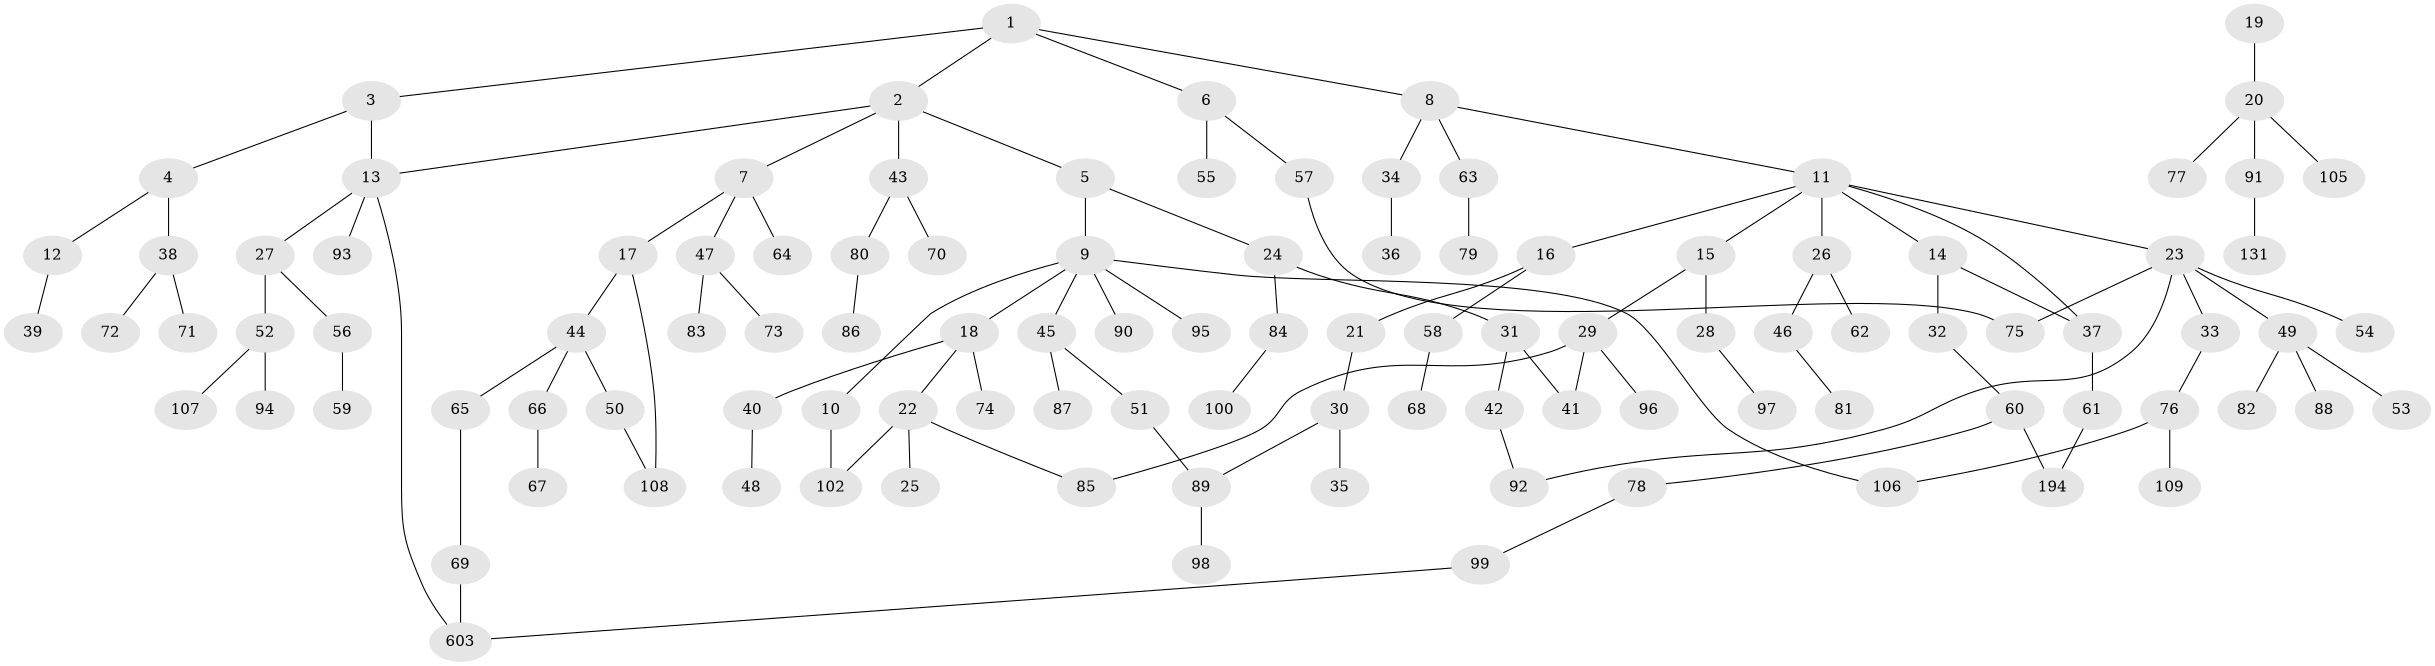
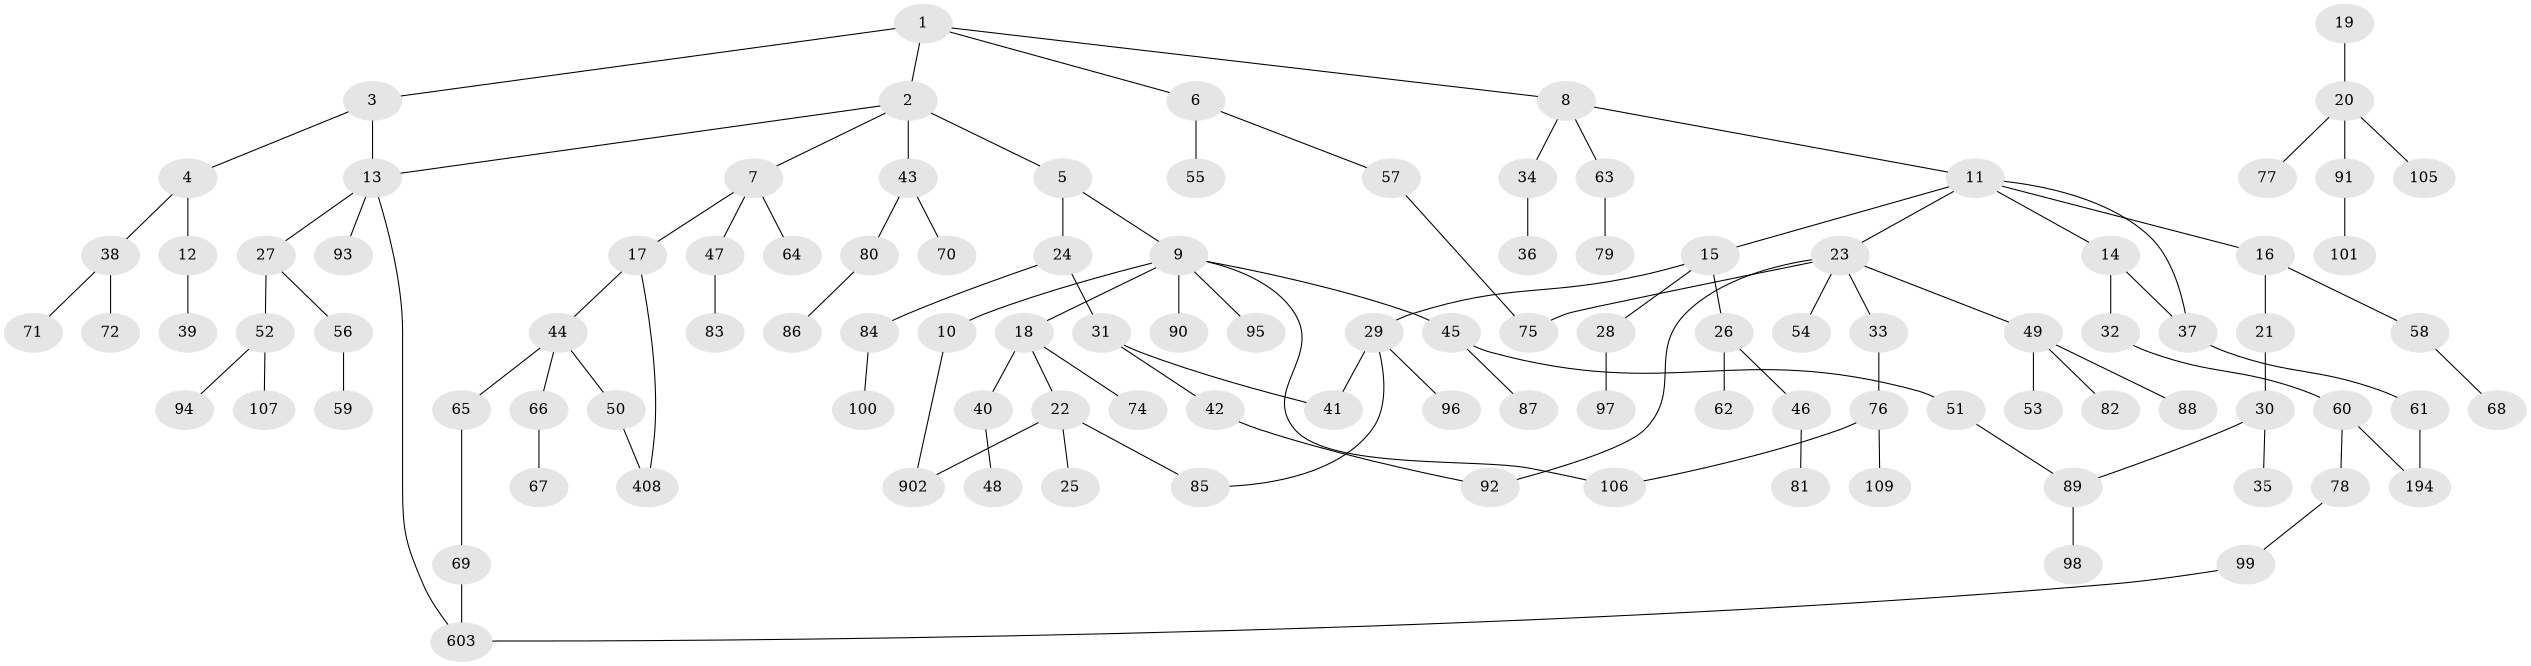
edge "11" -- "26": now "15" -- "26"
node "131": label "131" -> "101"
node "73": removed
node "108": label "108" -> "408"
node "102": label "102" -> "902"
